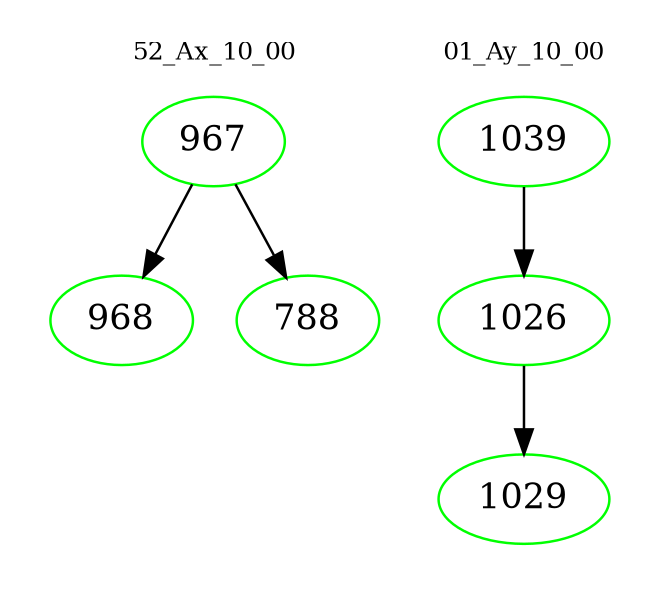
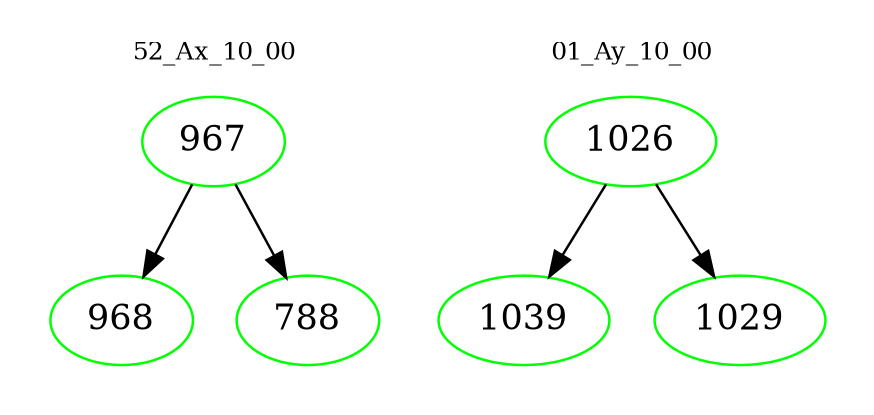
edge "1039" -> "1026": reversed
